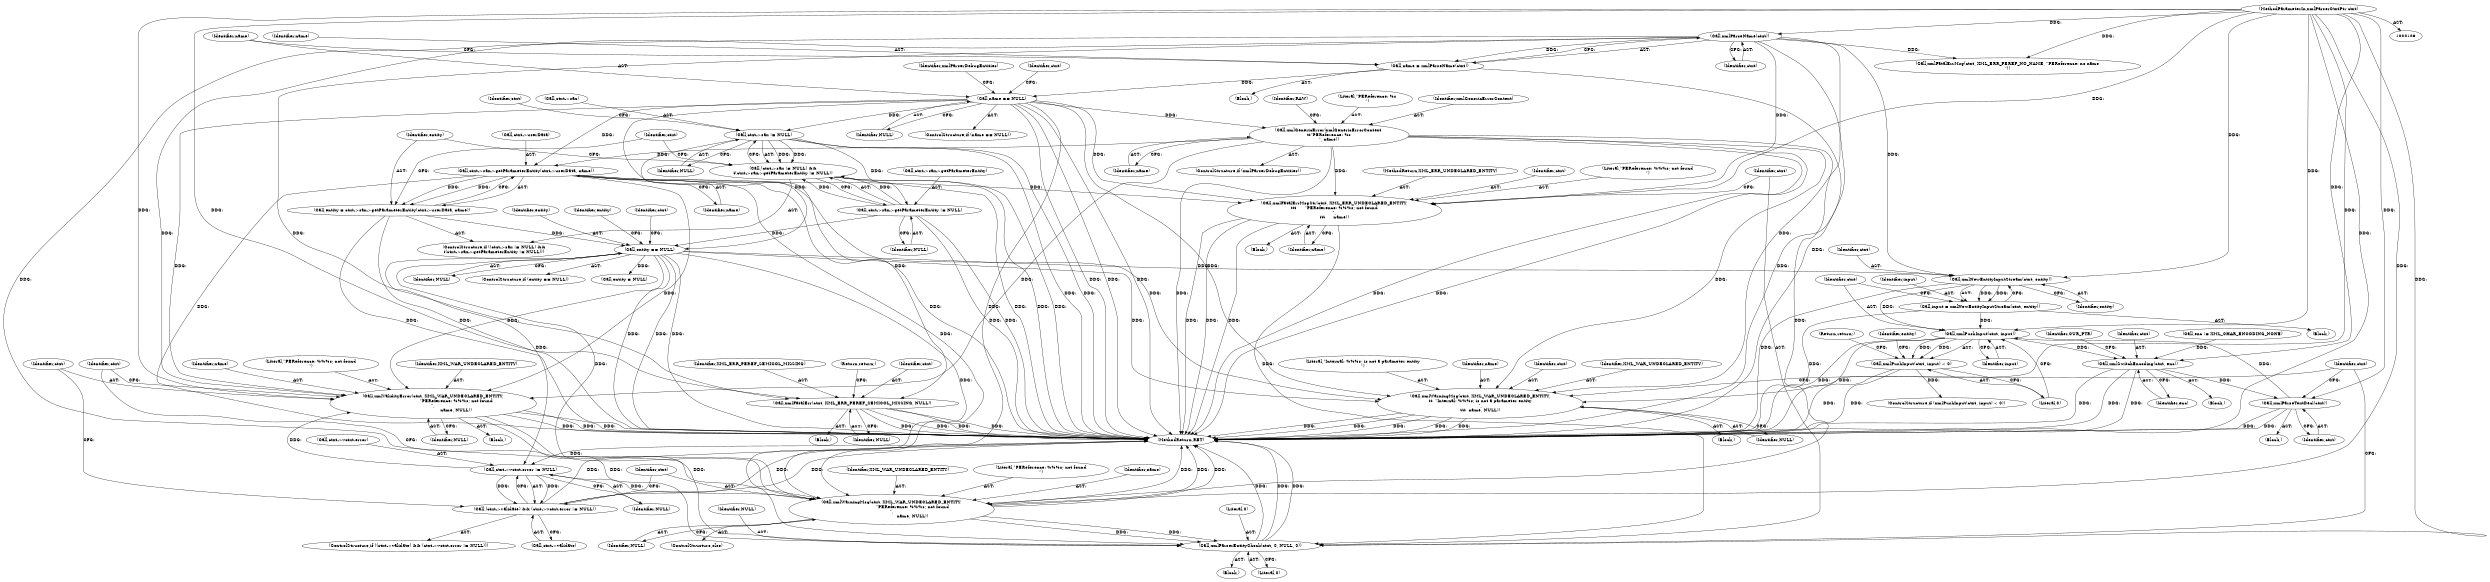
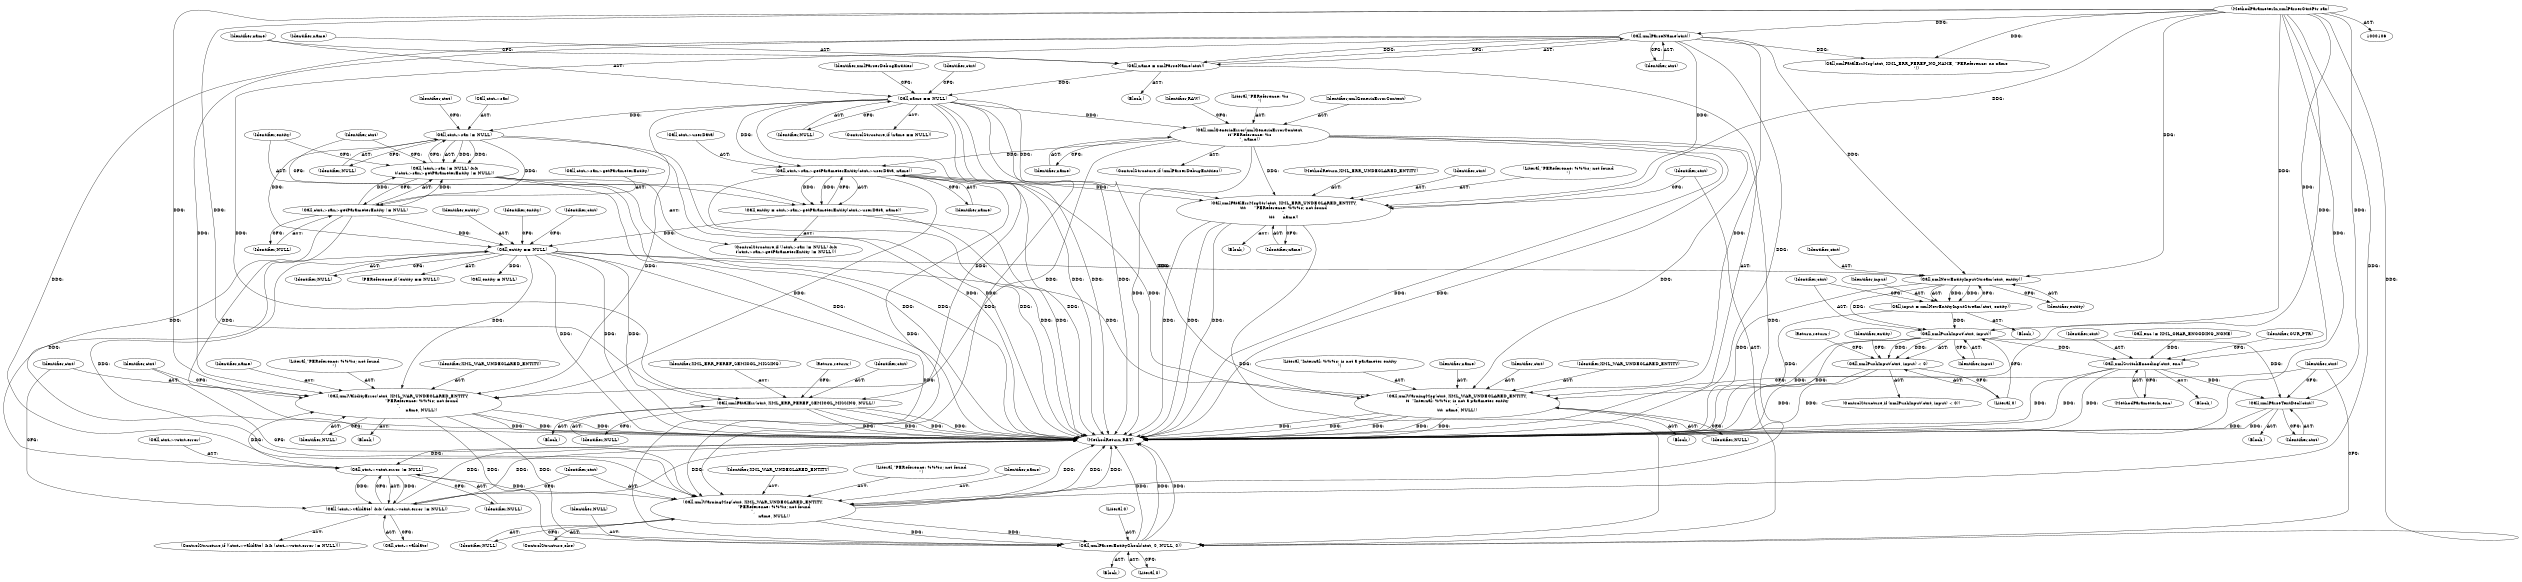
node "(MethodParameterIn,xmlParserCtxtPtr ctxt)": label "(MethodParameterIn,xmlParserCtxtPtr ctxt)" -> "(MethodParameterIn,xmlParserCtxtPtr sax)"
edge "(Call,name = xmlParseName(ctxt))" -> "(MethodReturn,RET)": label "DDG: " -> "AST: "
node "(ControlStructure,if (entity == NULL))": label "(ControlStructure,if (entity == NULL))" -> "(PEReference,if (entity == NULL))"
edge "(Call,xmlParseTextDecl(ctxt))" -> "(Call,xmlPushInput(ctxt, input))": reversed
edge "(Call,xmlPushInput(ctxt, input) < 0)" -> "(ControlStructure,if (xmlPushInput(ctxt, input) < 0))": label "DDG: " -> "AST: "
node "(Identifier,enc)": label "(Identifier,enc)" -> "(MethodParameterIn,enc)"
